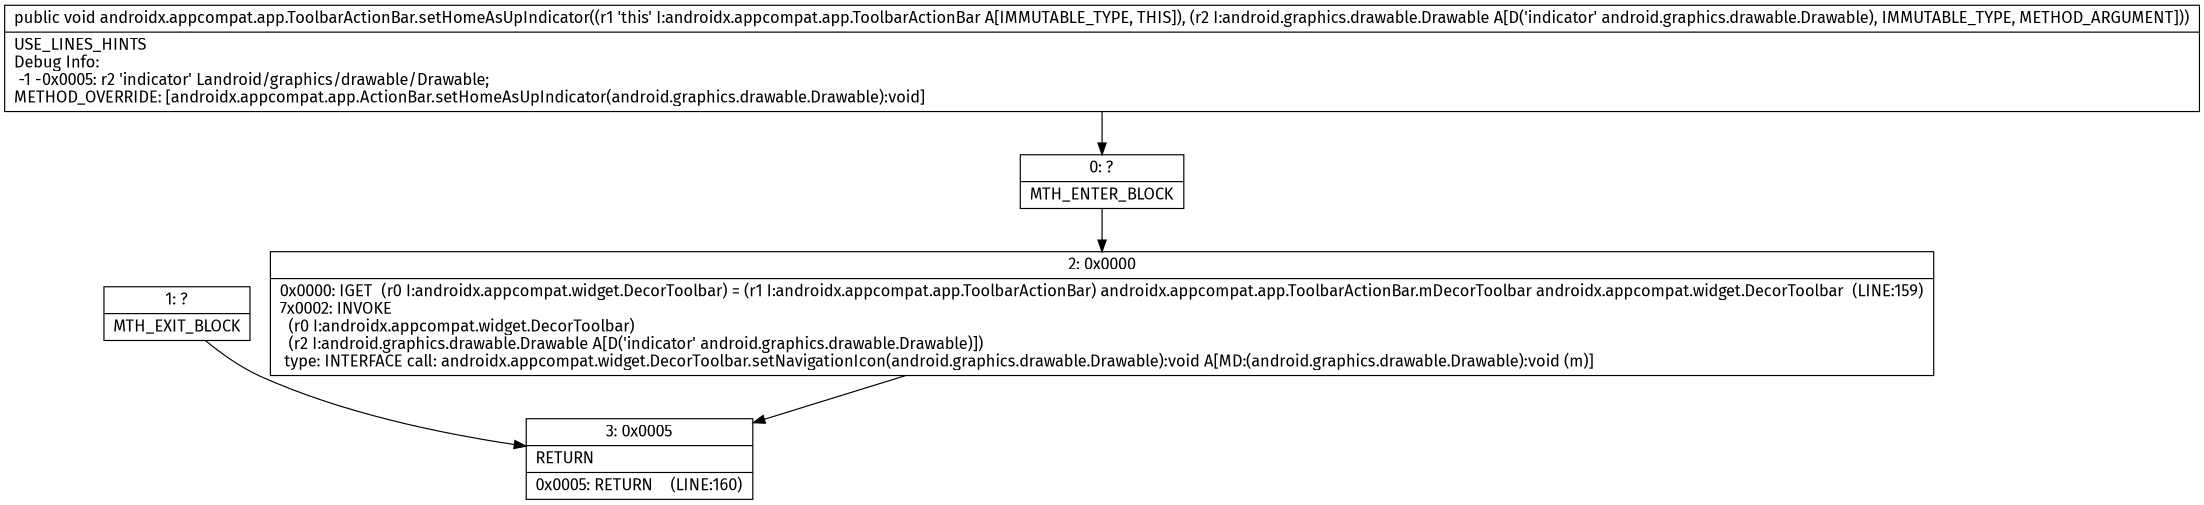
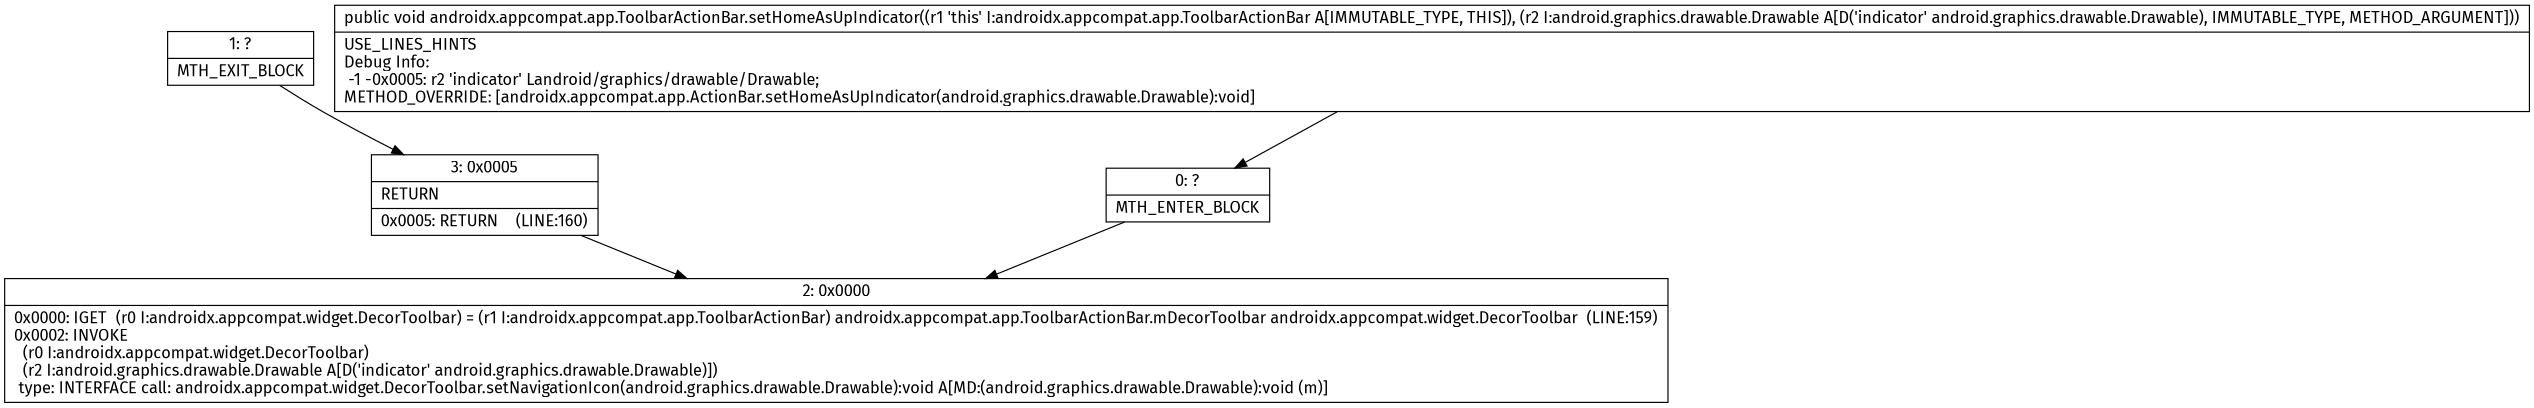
node "2: 0x0000": text "7x0002: INVOKE" -> "0x0002: INVOKE"
edge "2: 0x0000" -> "3: 0x0005": reversed
